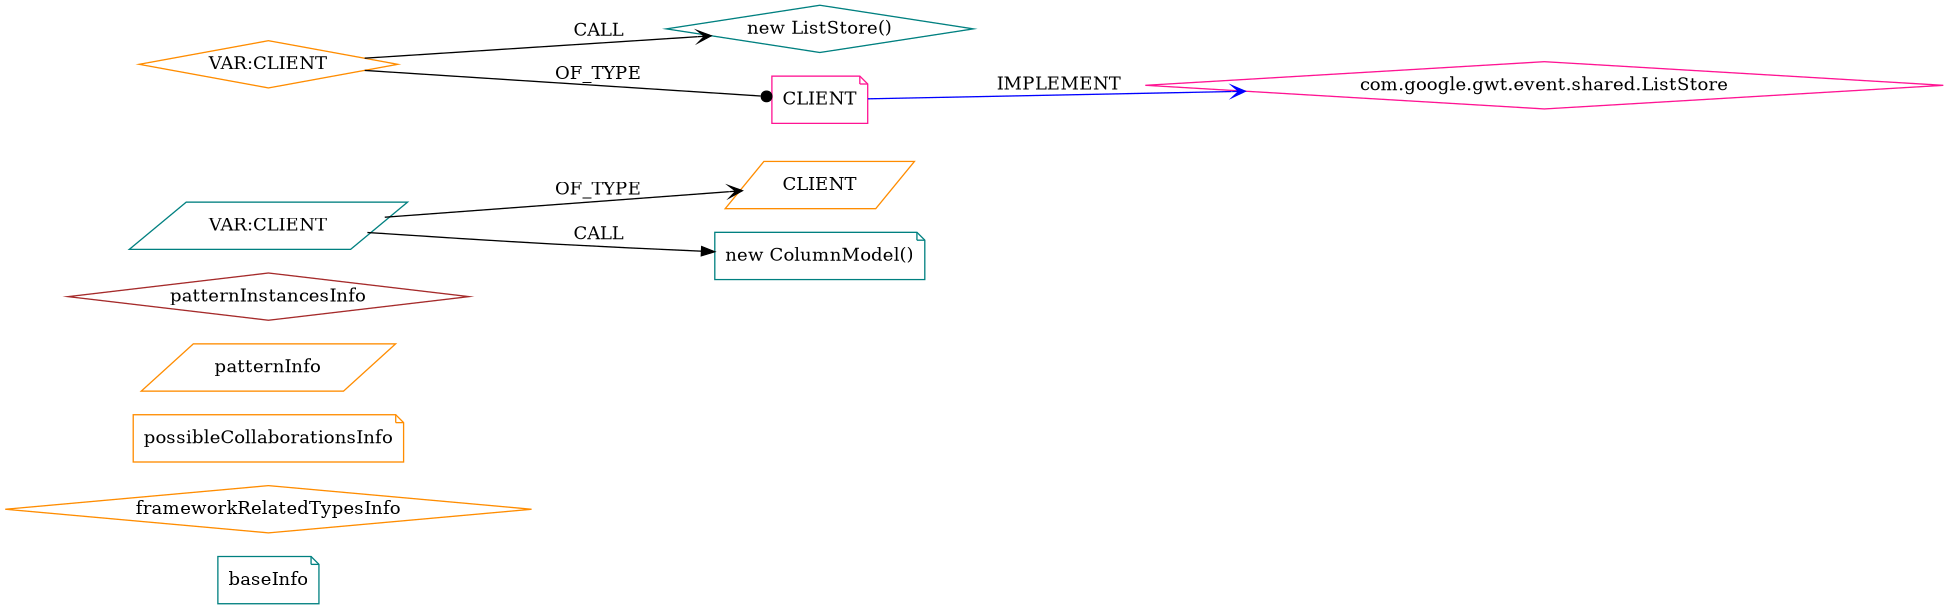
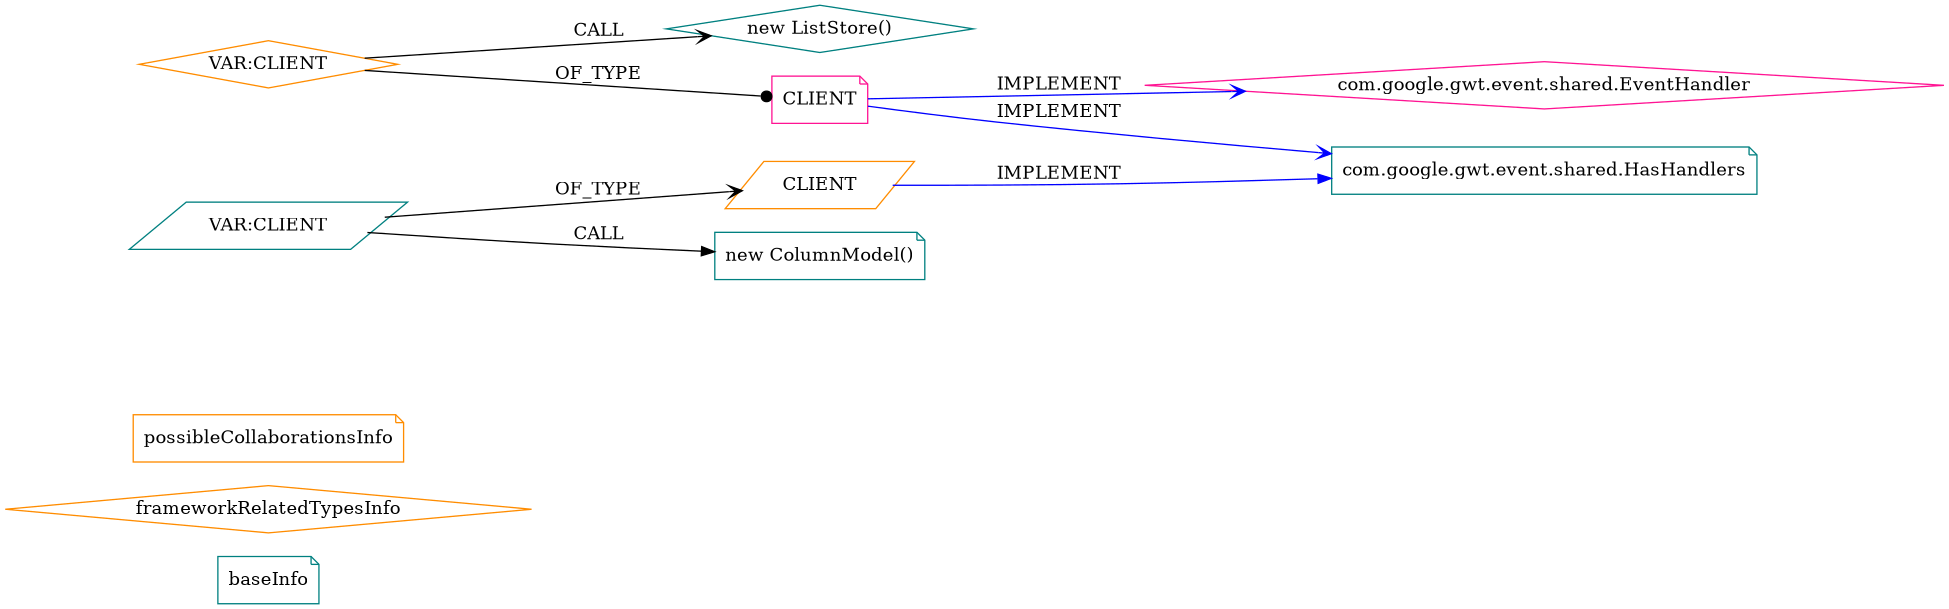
node "com.google.gwt.event.shared.ListStore": label "com.google.gwt.event.shared.ListStore" -> "com.google.gwt.event.shared.EventHandler"
node "com.google.gwt.event.shared.HasHandlers": added
node "patternInstancesInfo": removed
node "patternInfo": removed
